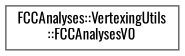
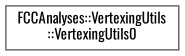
node "FCCAnalyses::VertexingUtils ::FCCAnalysesV0": label "FCCAnalyses::VertexingUtils ::FCCAnalysesV0" -> "FCCAnalyses::VertexingUtils ::VertexingUtils0"
